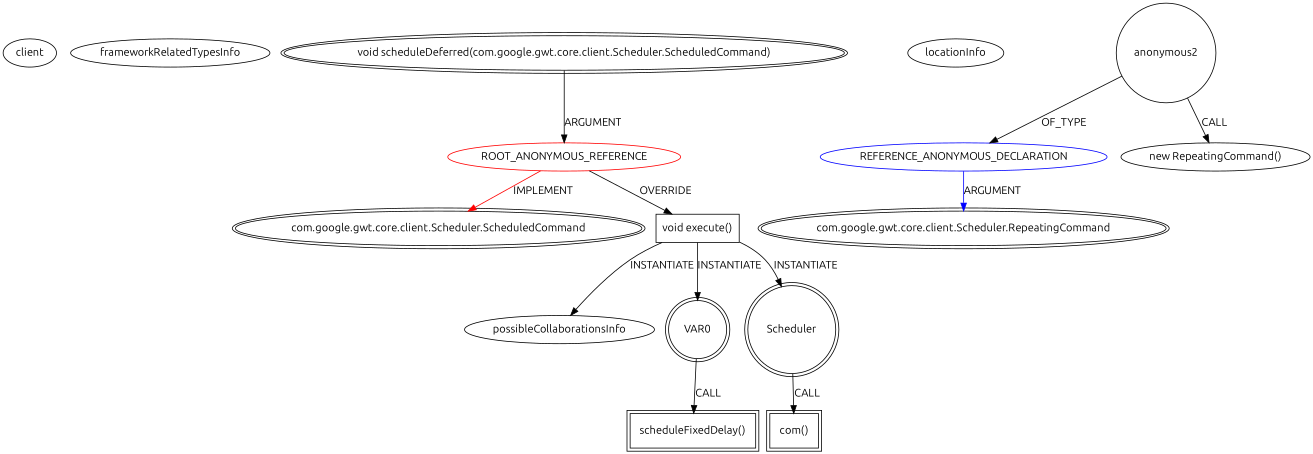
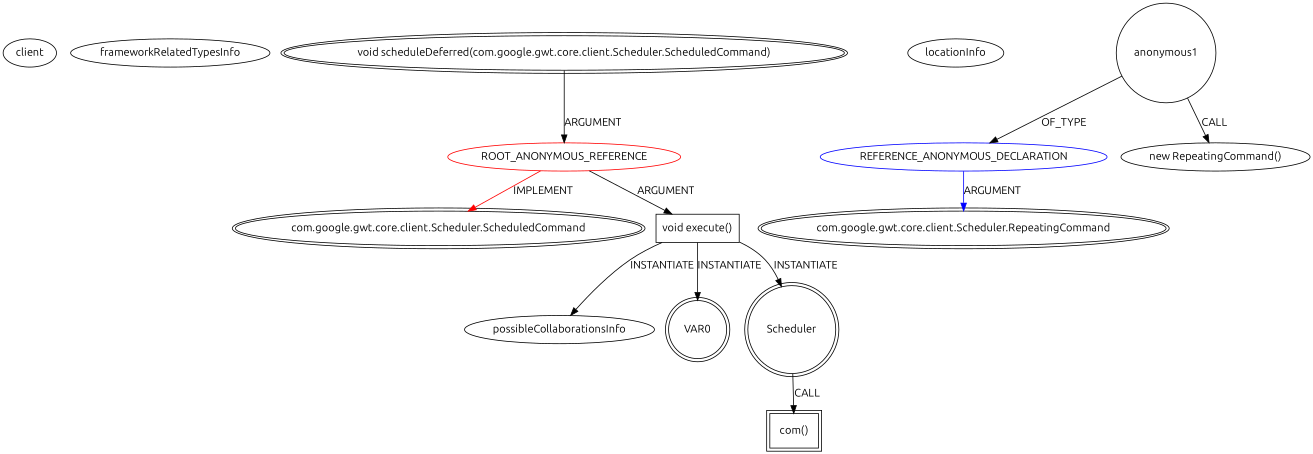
node "anonymous2": label "anonymous2" -> "anonymous1"
edge "ROOT_ANONYMOUS_REFERENCE" -> "void execute()": label "OVERRIDE" -> "ARGUMENT"
node "scheduleFixedDelay()": removed
